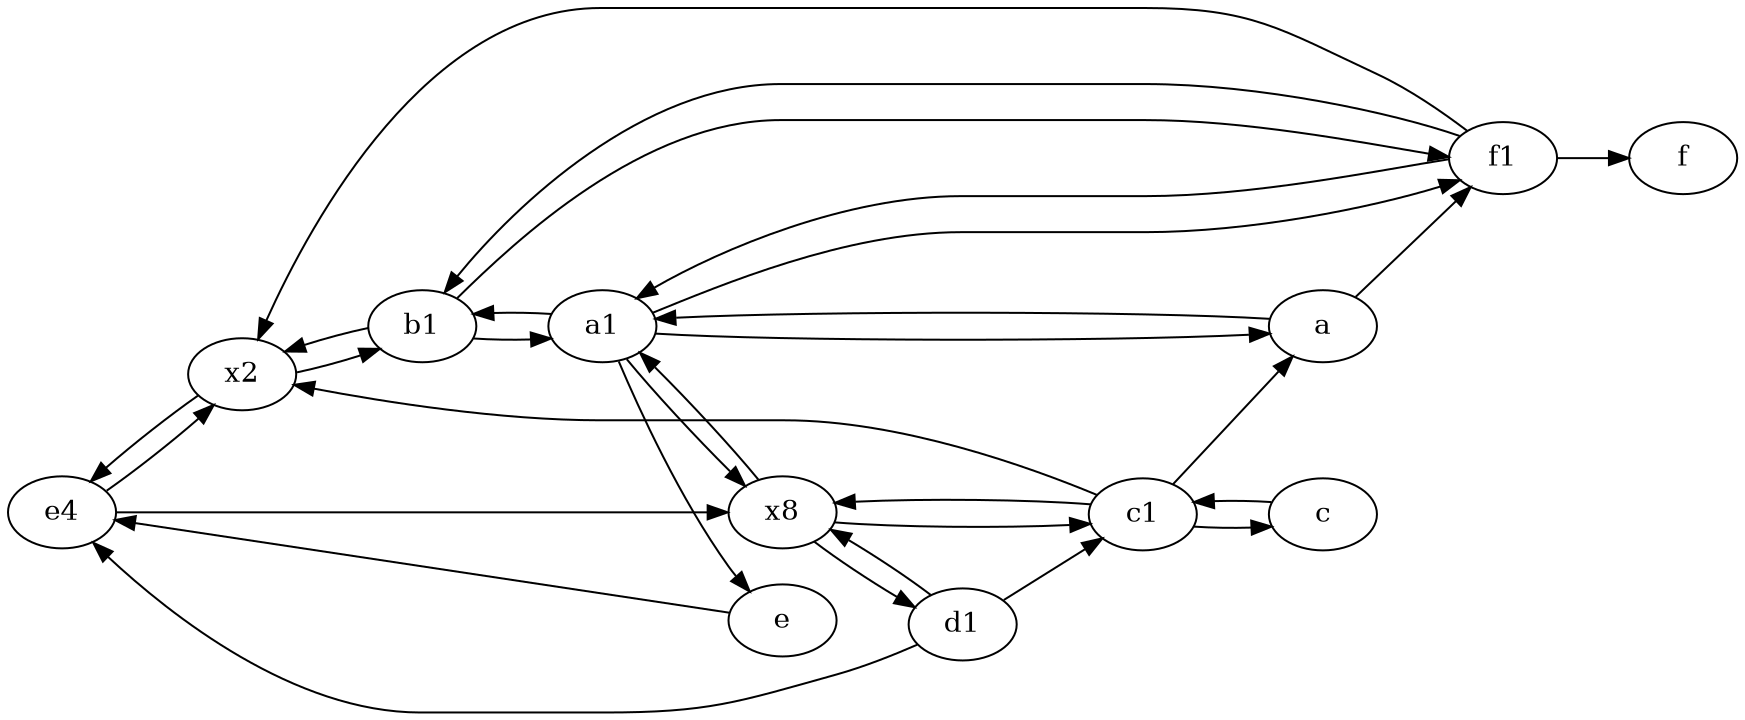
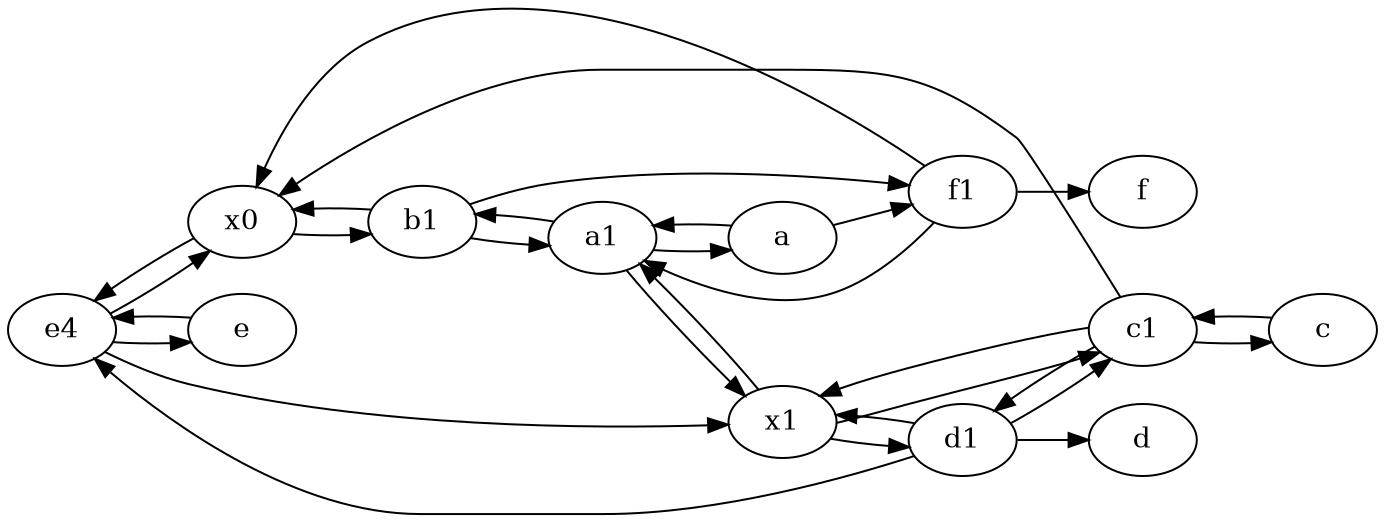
edge "f1" -> "b1": removed
edge "a1" -> "f1": removed
node "x2": label "x2" -> "x0"
edge "c1" -> "a": now "c1" -> "d1"
node "d": added
edge "a1" -> "e": now "e4" -> "e"
node "x8": label "x8" -> "x1"
